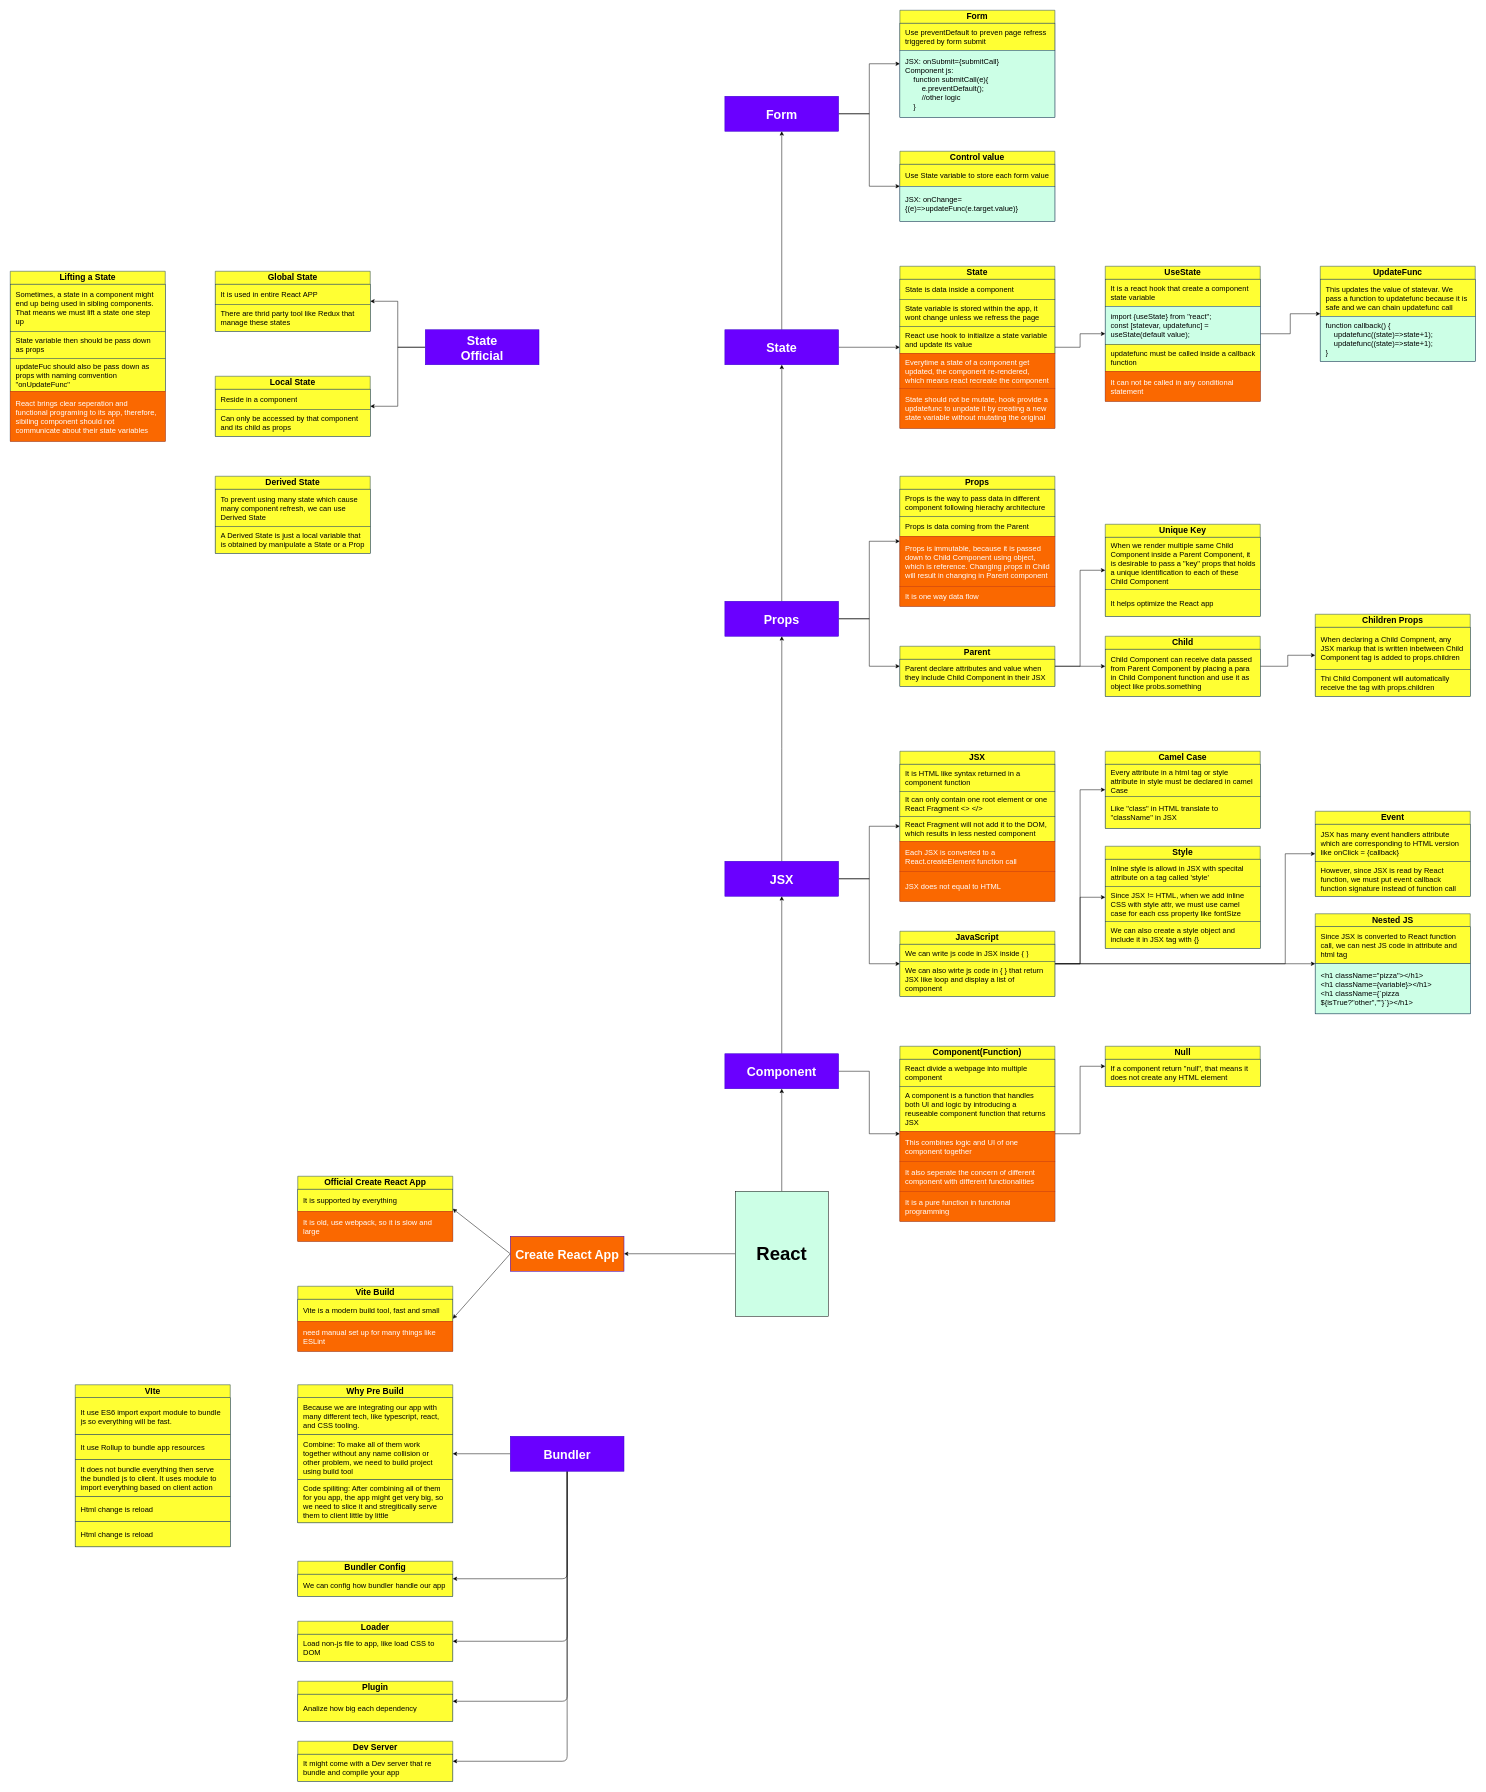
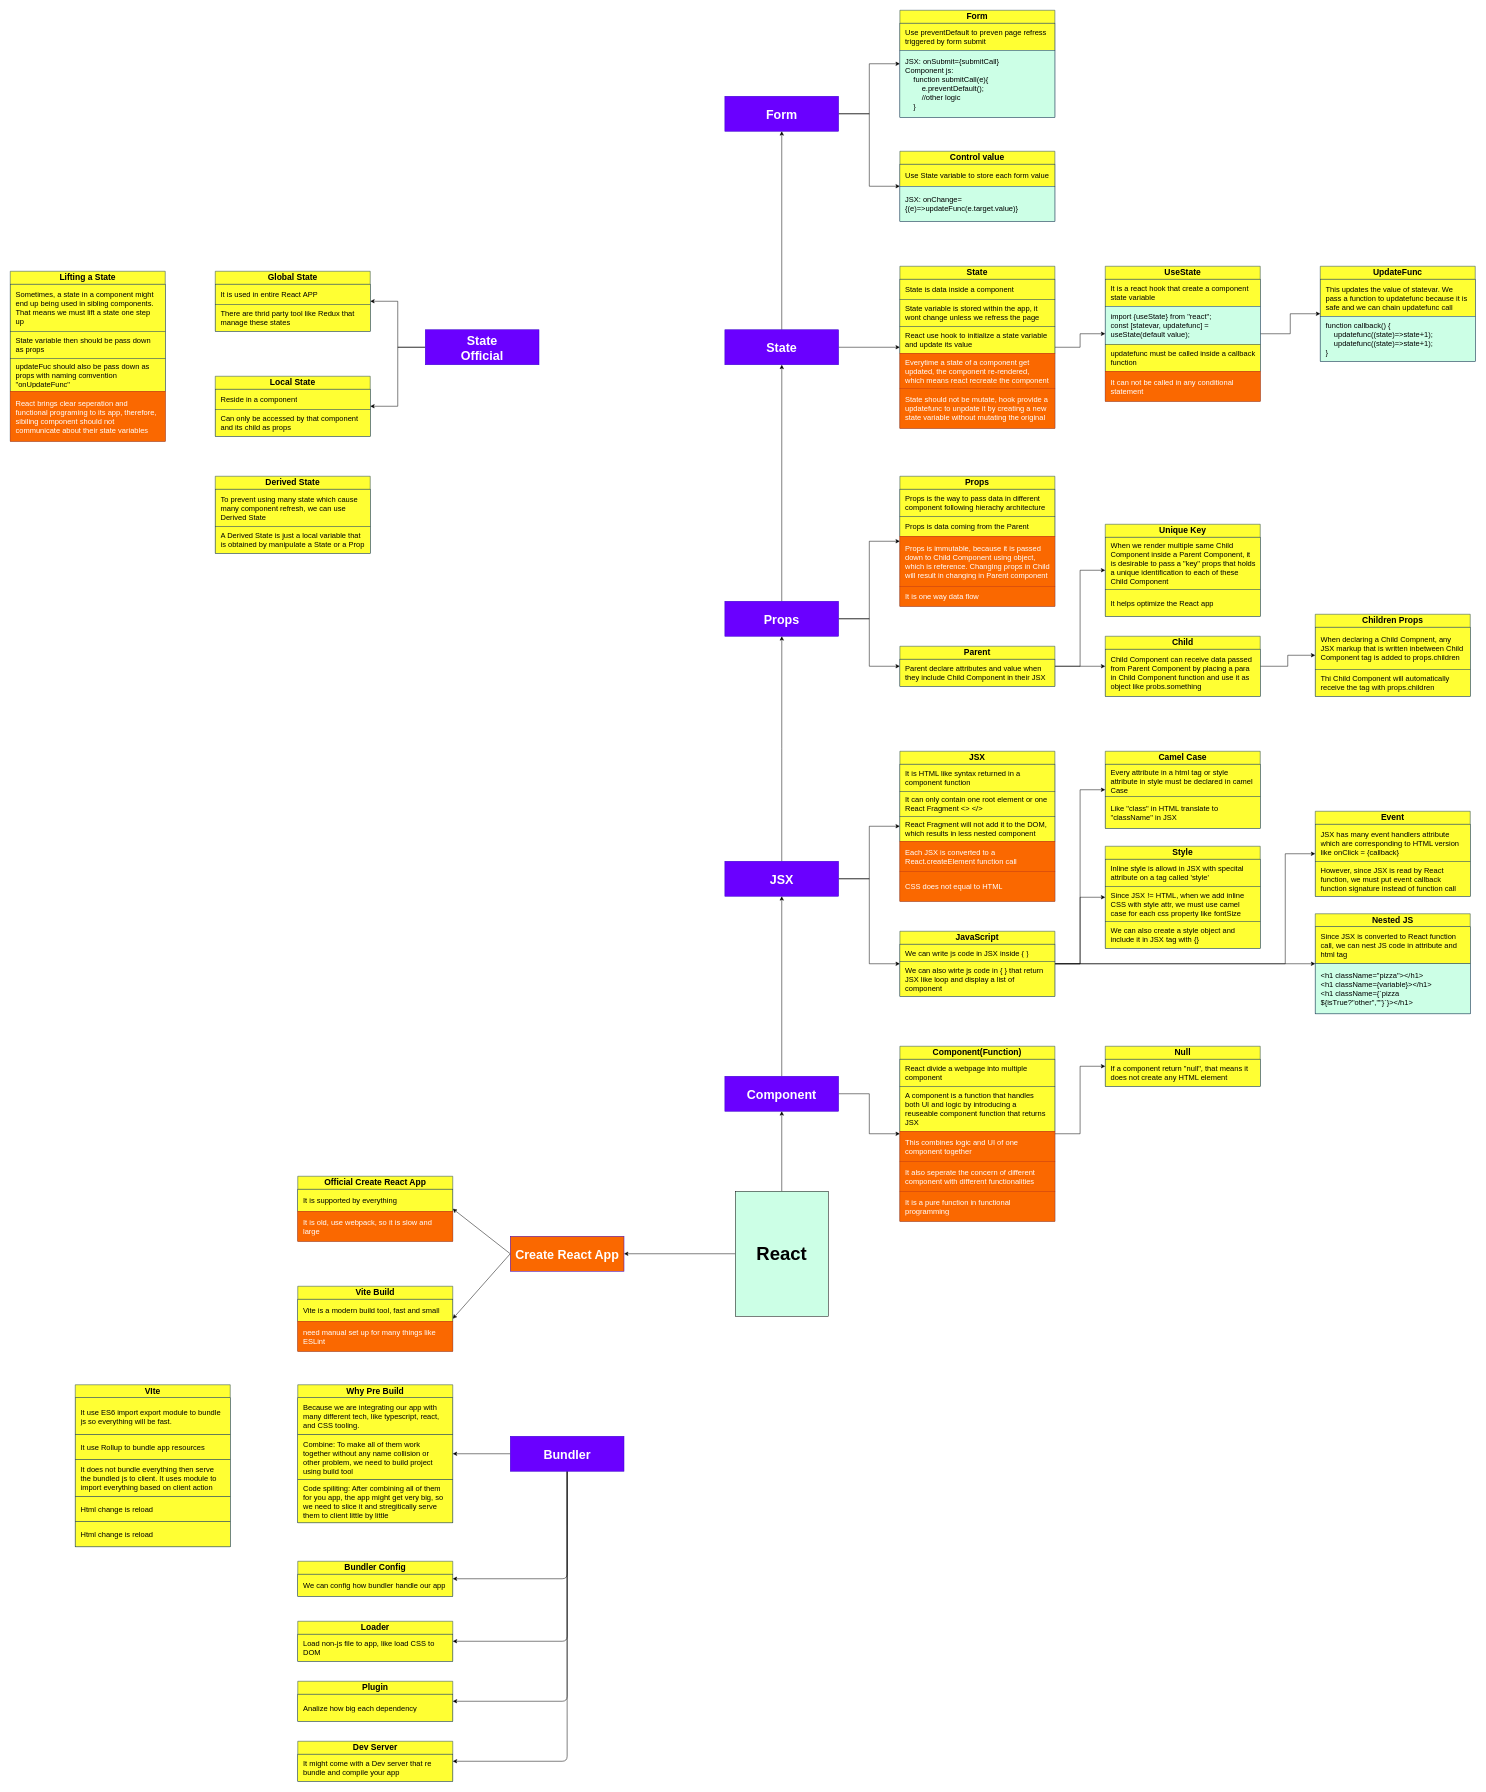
node "JSX does not equal to HTML": label "JSX does not equal to HTML" -> "CSS does not equal to HTML"
node "Component": moved (782, 1071) -> (782, 1094)
